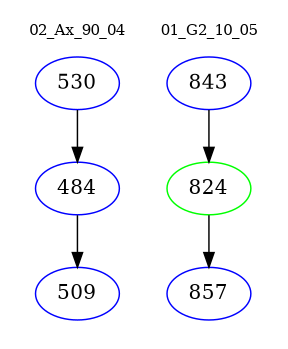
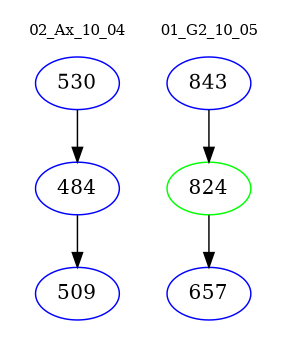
cluster "02_Ax_90_04": label "02_Ax_90_04" -> "02_Ax_10_04"
node "857": label "857" -> "657"
